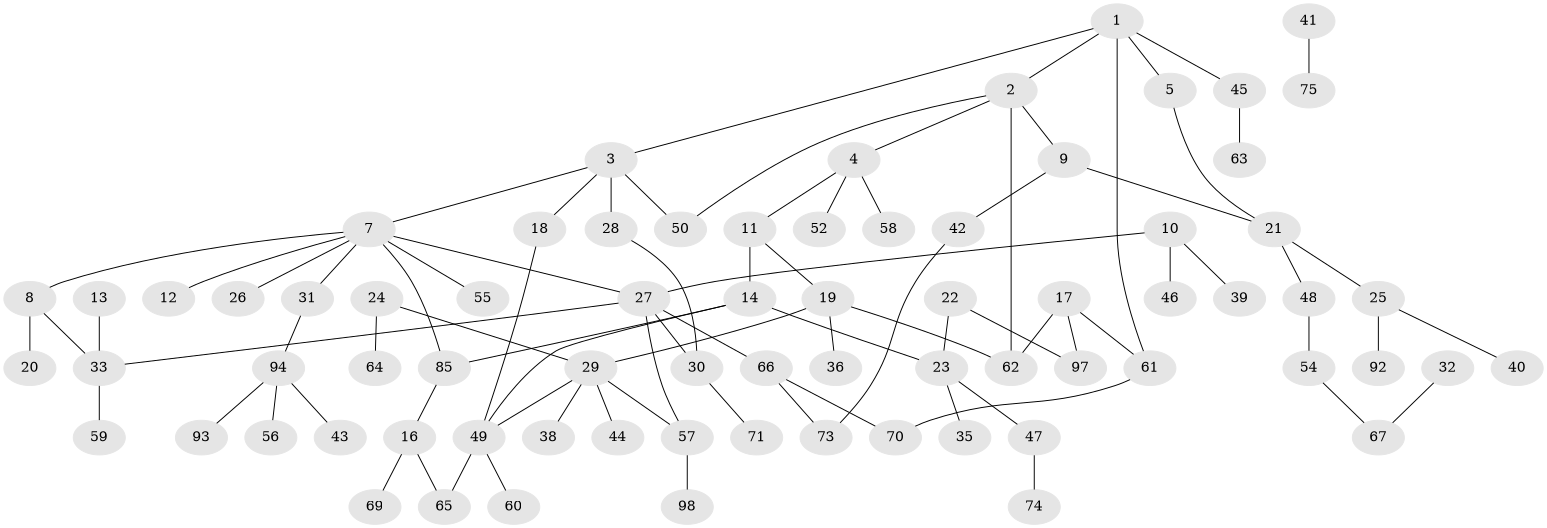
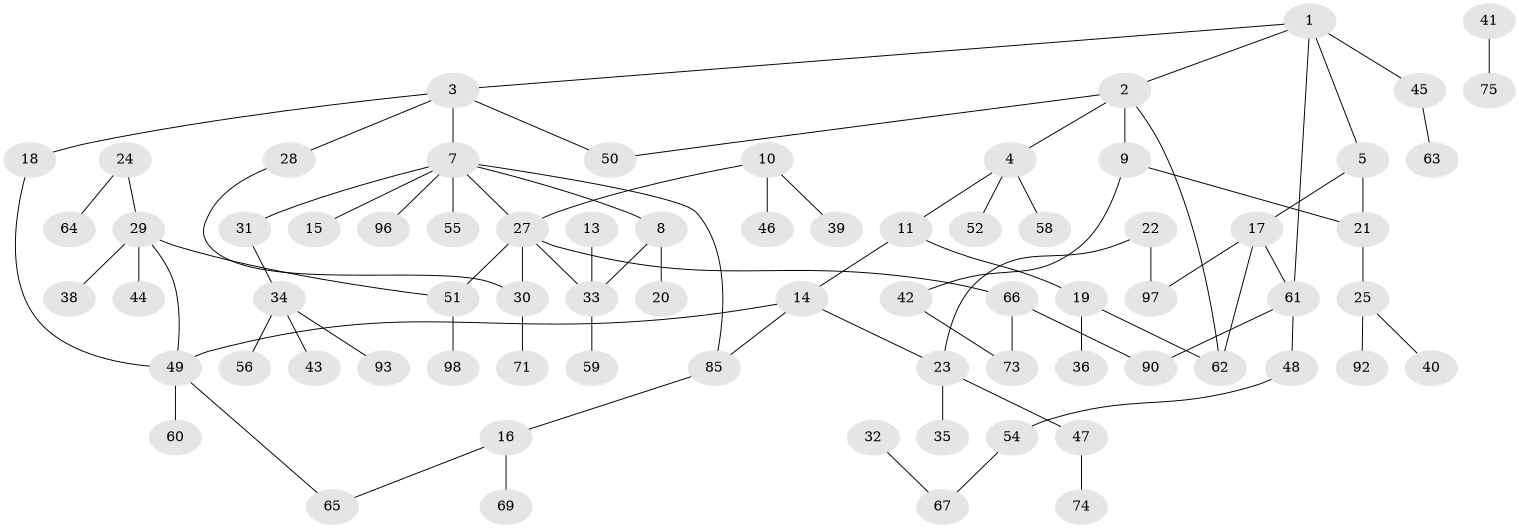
edge "5" -- "17": added
edge "21" -- "48": now "61" -- "48"
node "12": label "12" -> "15"
node "26": label "26" -> "96"
edge "19" -- "29": removed
node "94": label "94" -> "34"
node "57": label "57" -> "51"
node "70": label "70" -> "90"
